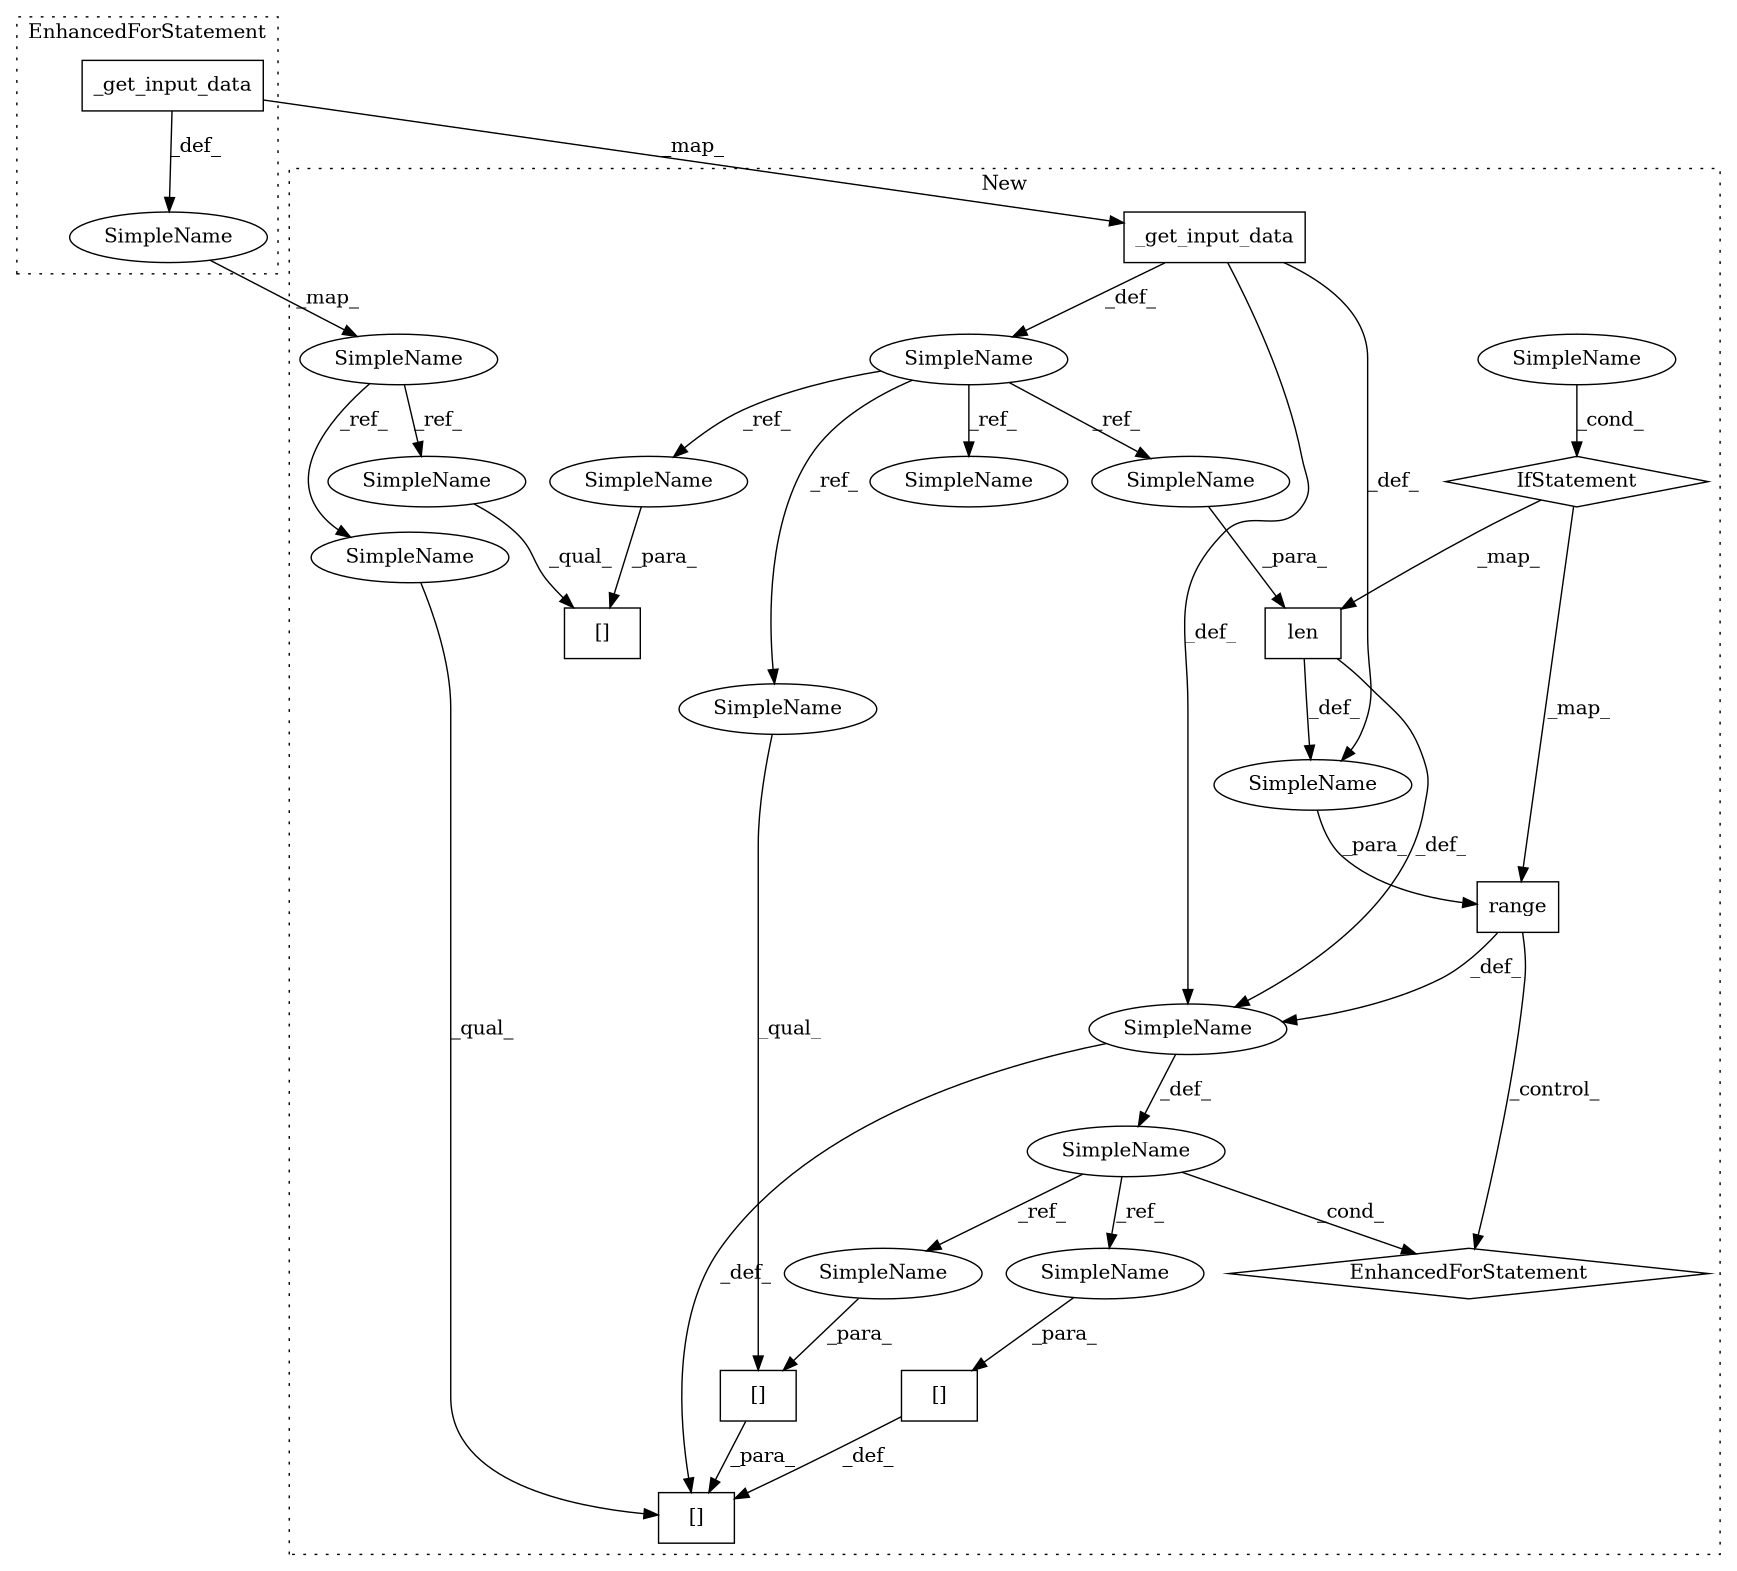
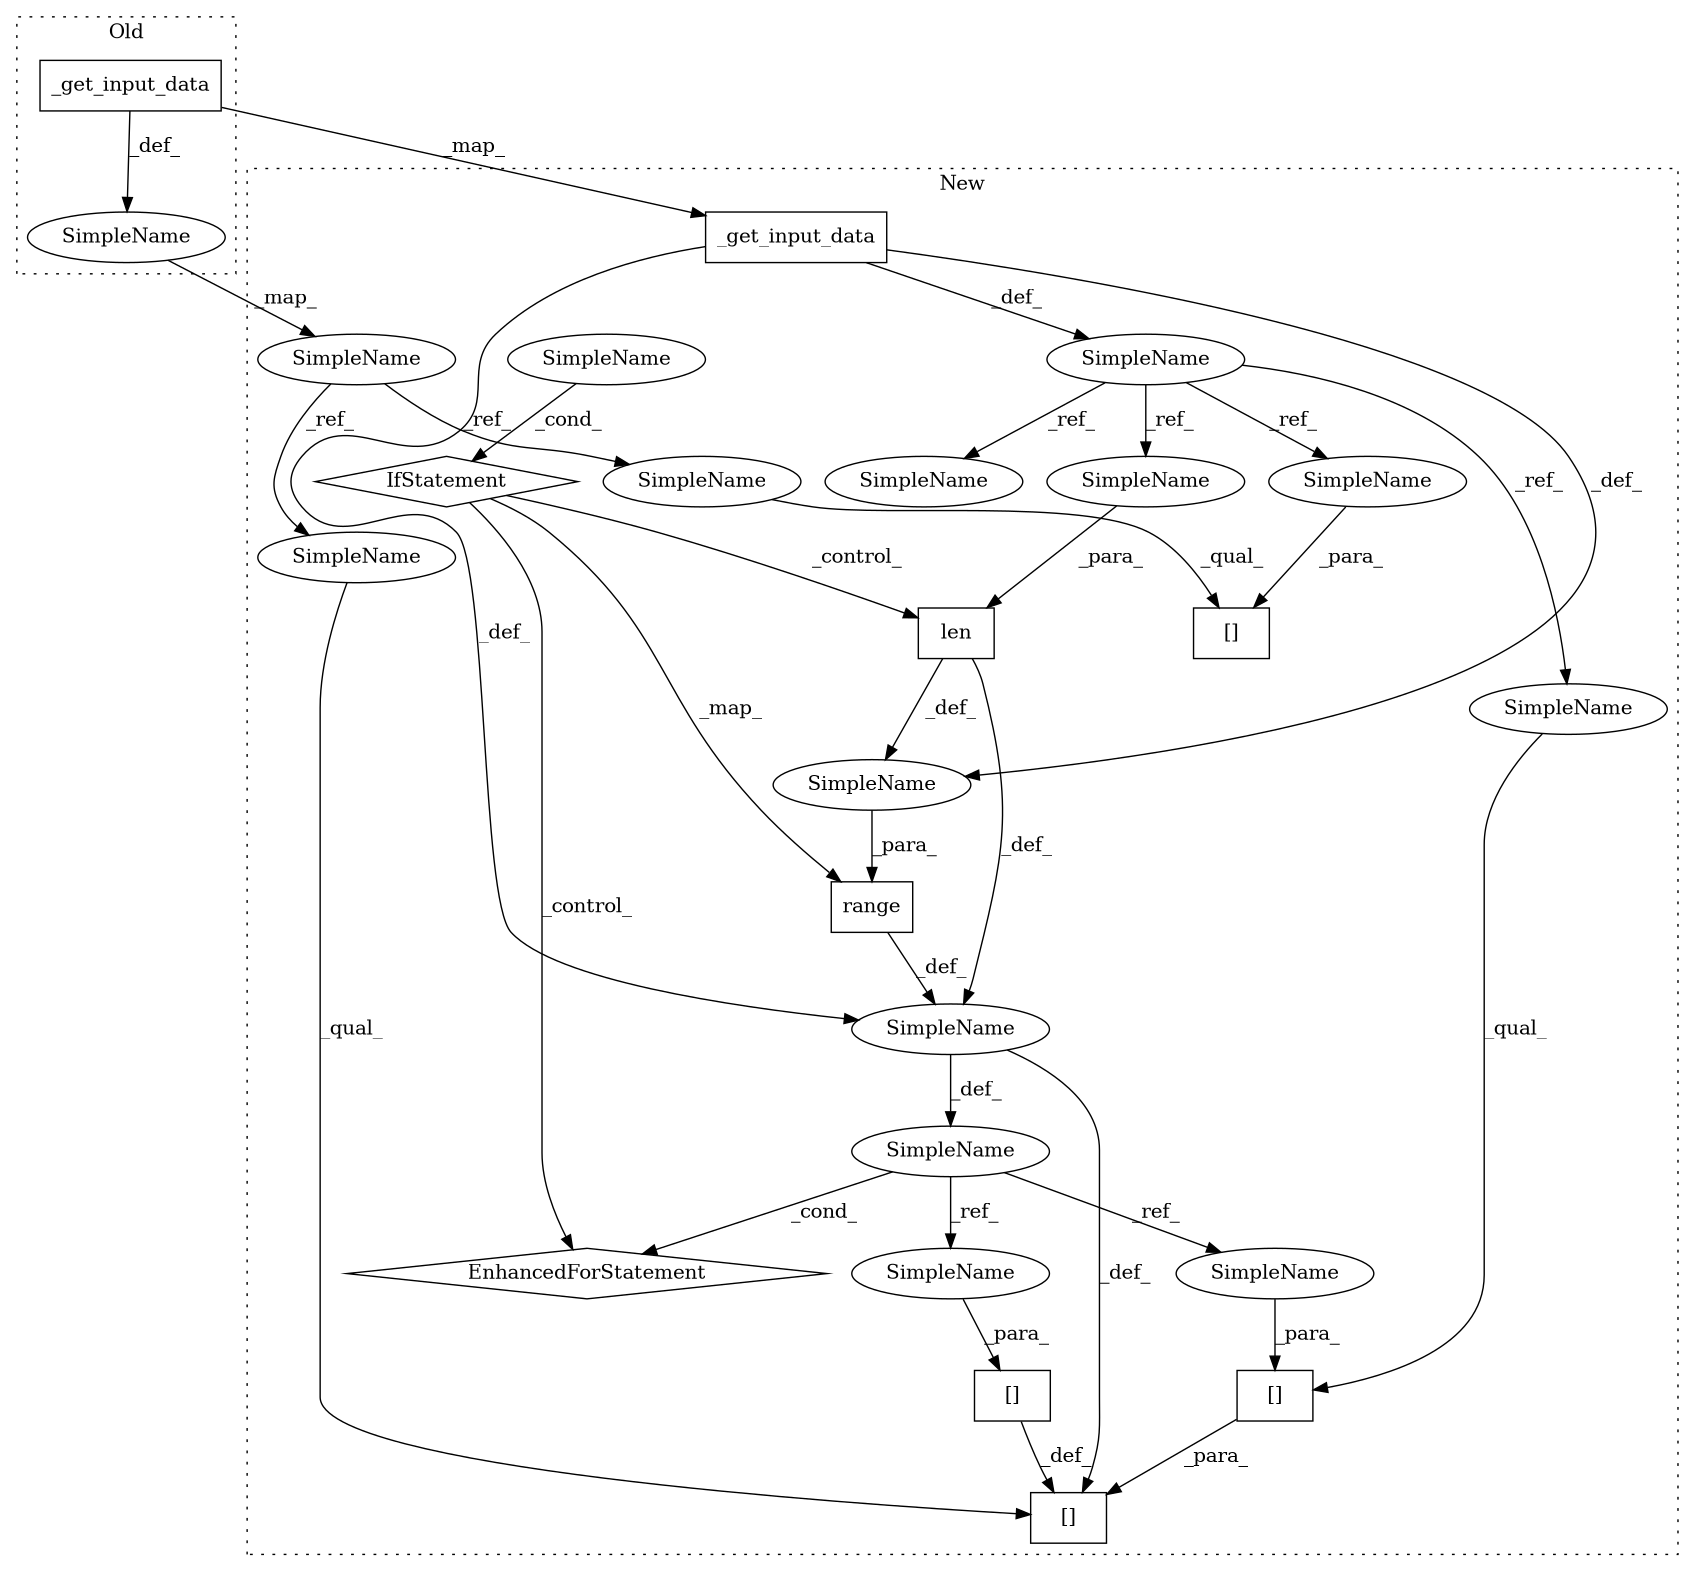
cluster "EnhancedForStatement": label "EnhancedForStatement" -> "Old"
edge "IfStatement" -> "len": label "_map_" -> "_control_"
edge "range" -> "EnhancedForStatement": now "IfStatement" -> "EnhancedForStatement"
